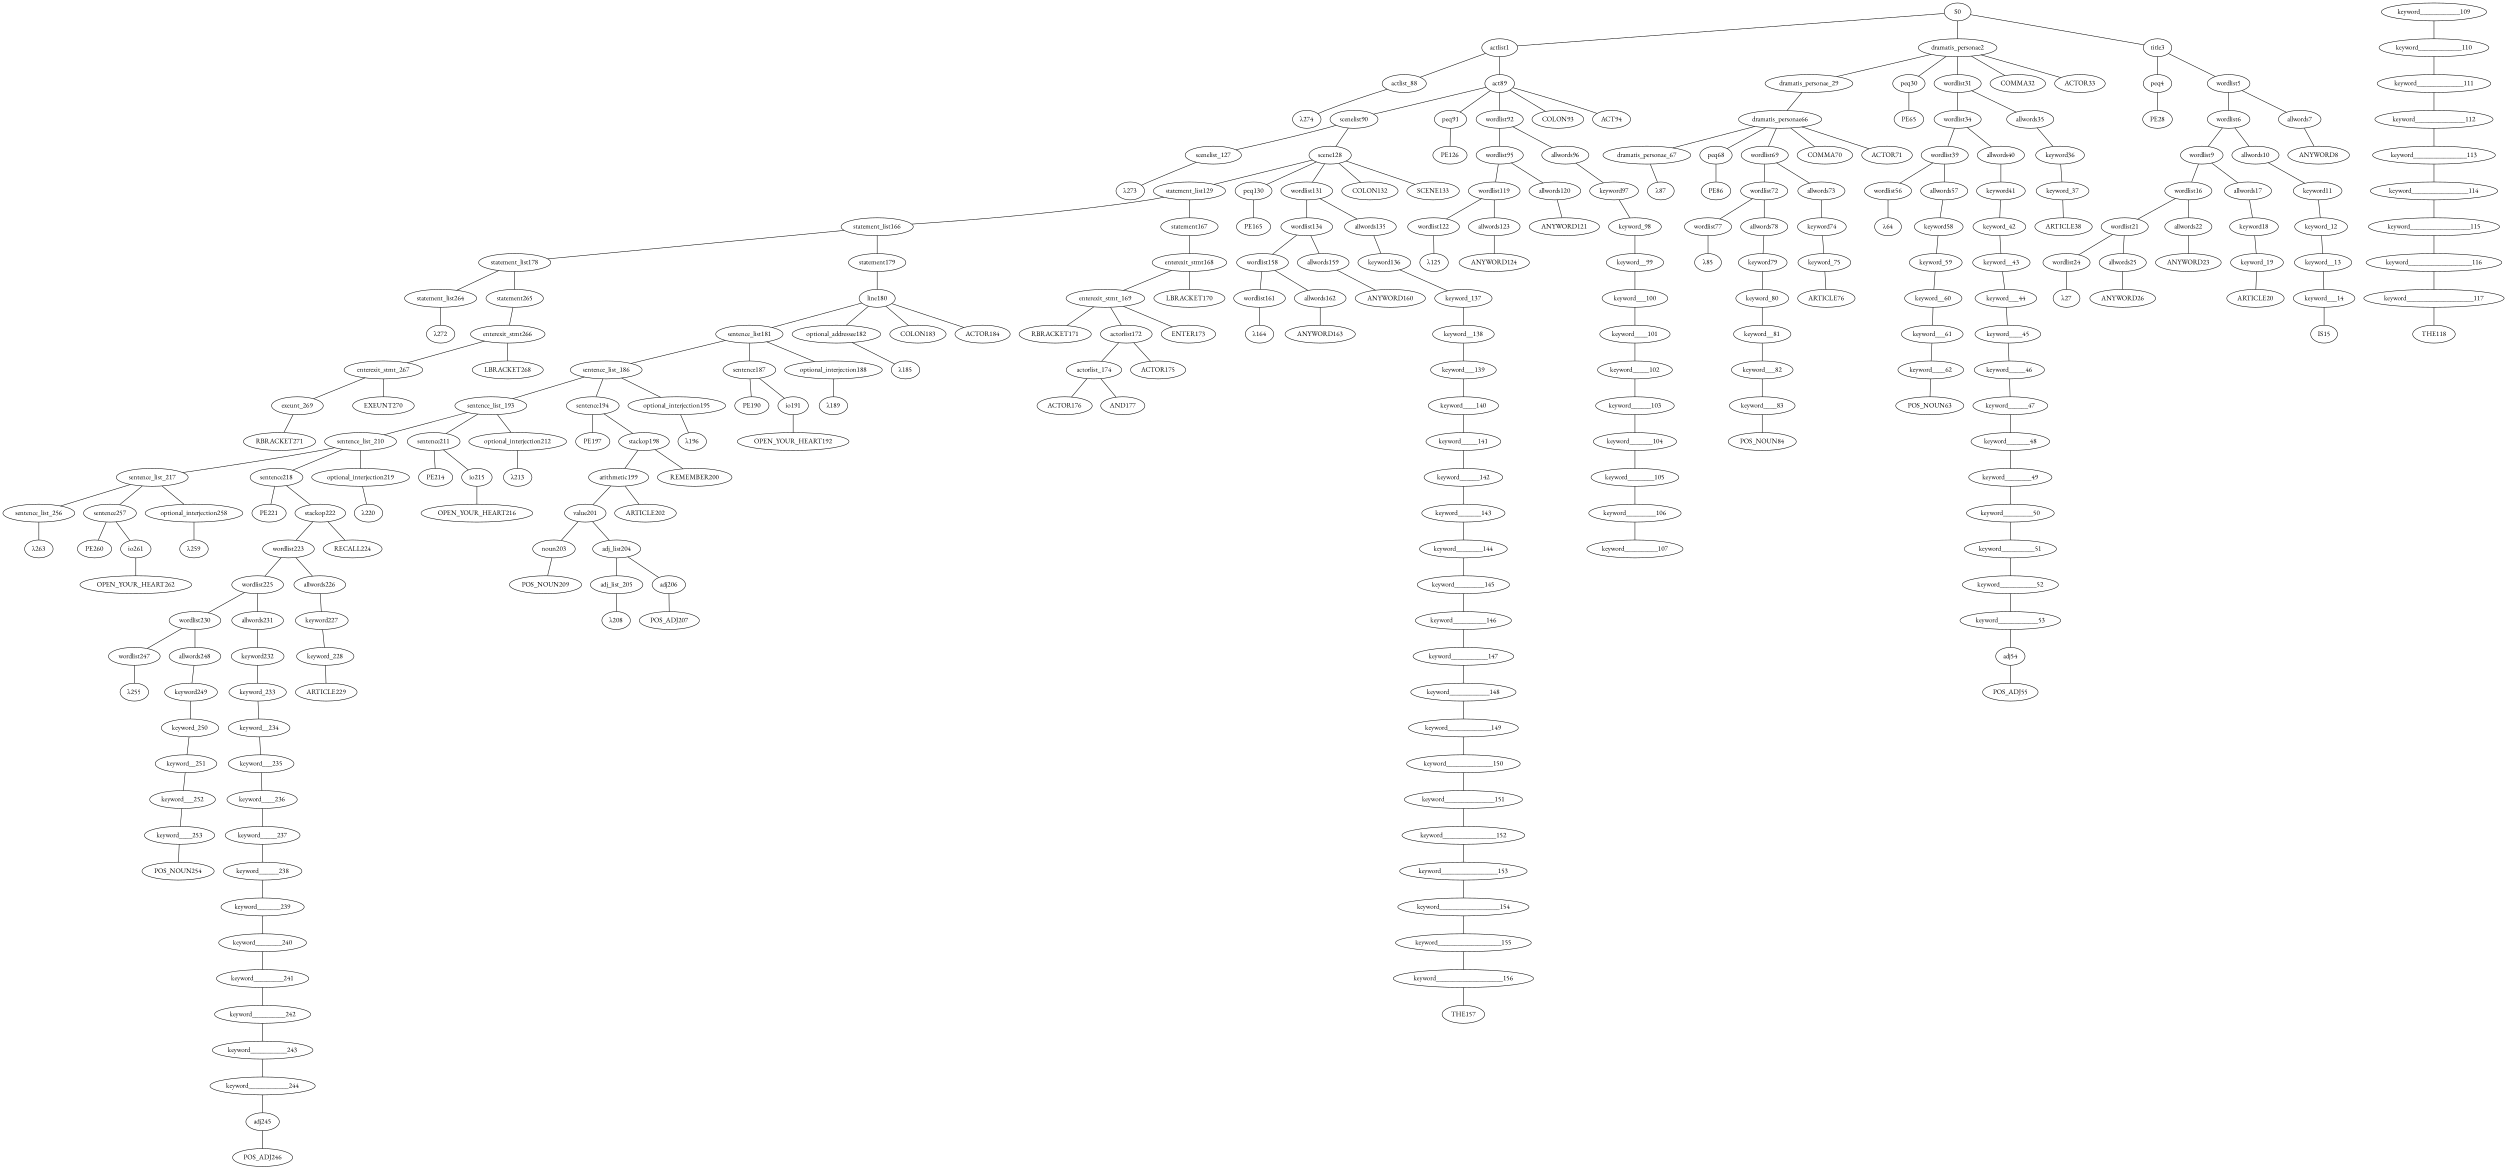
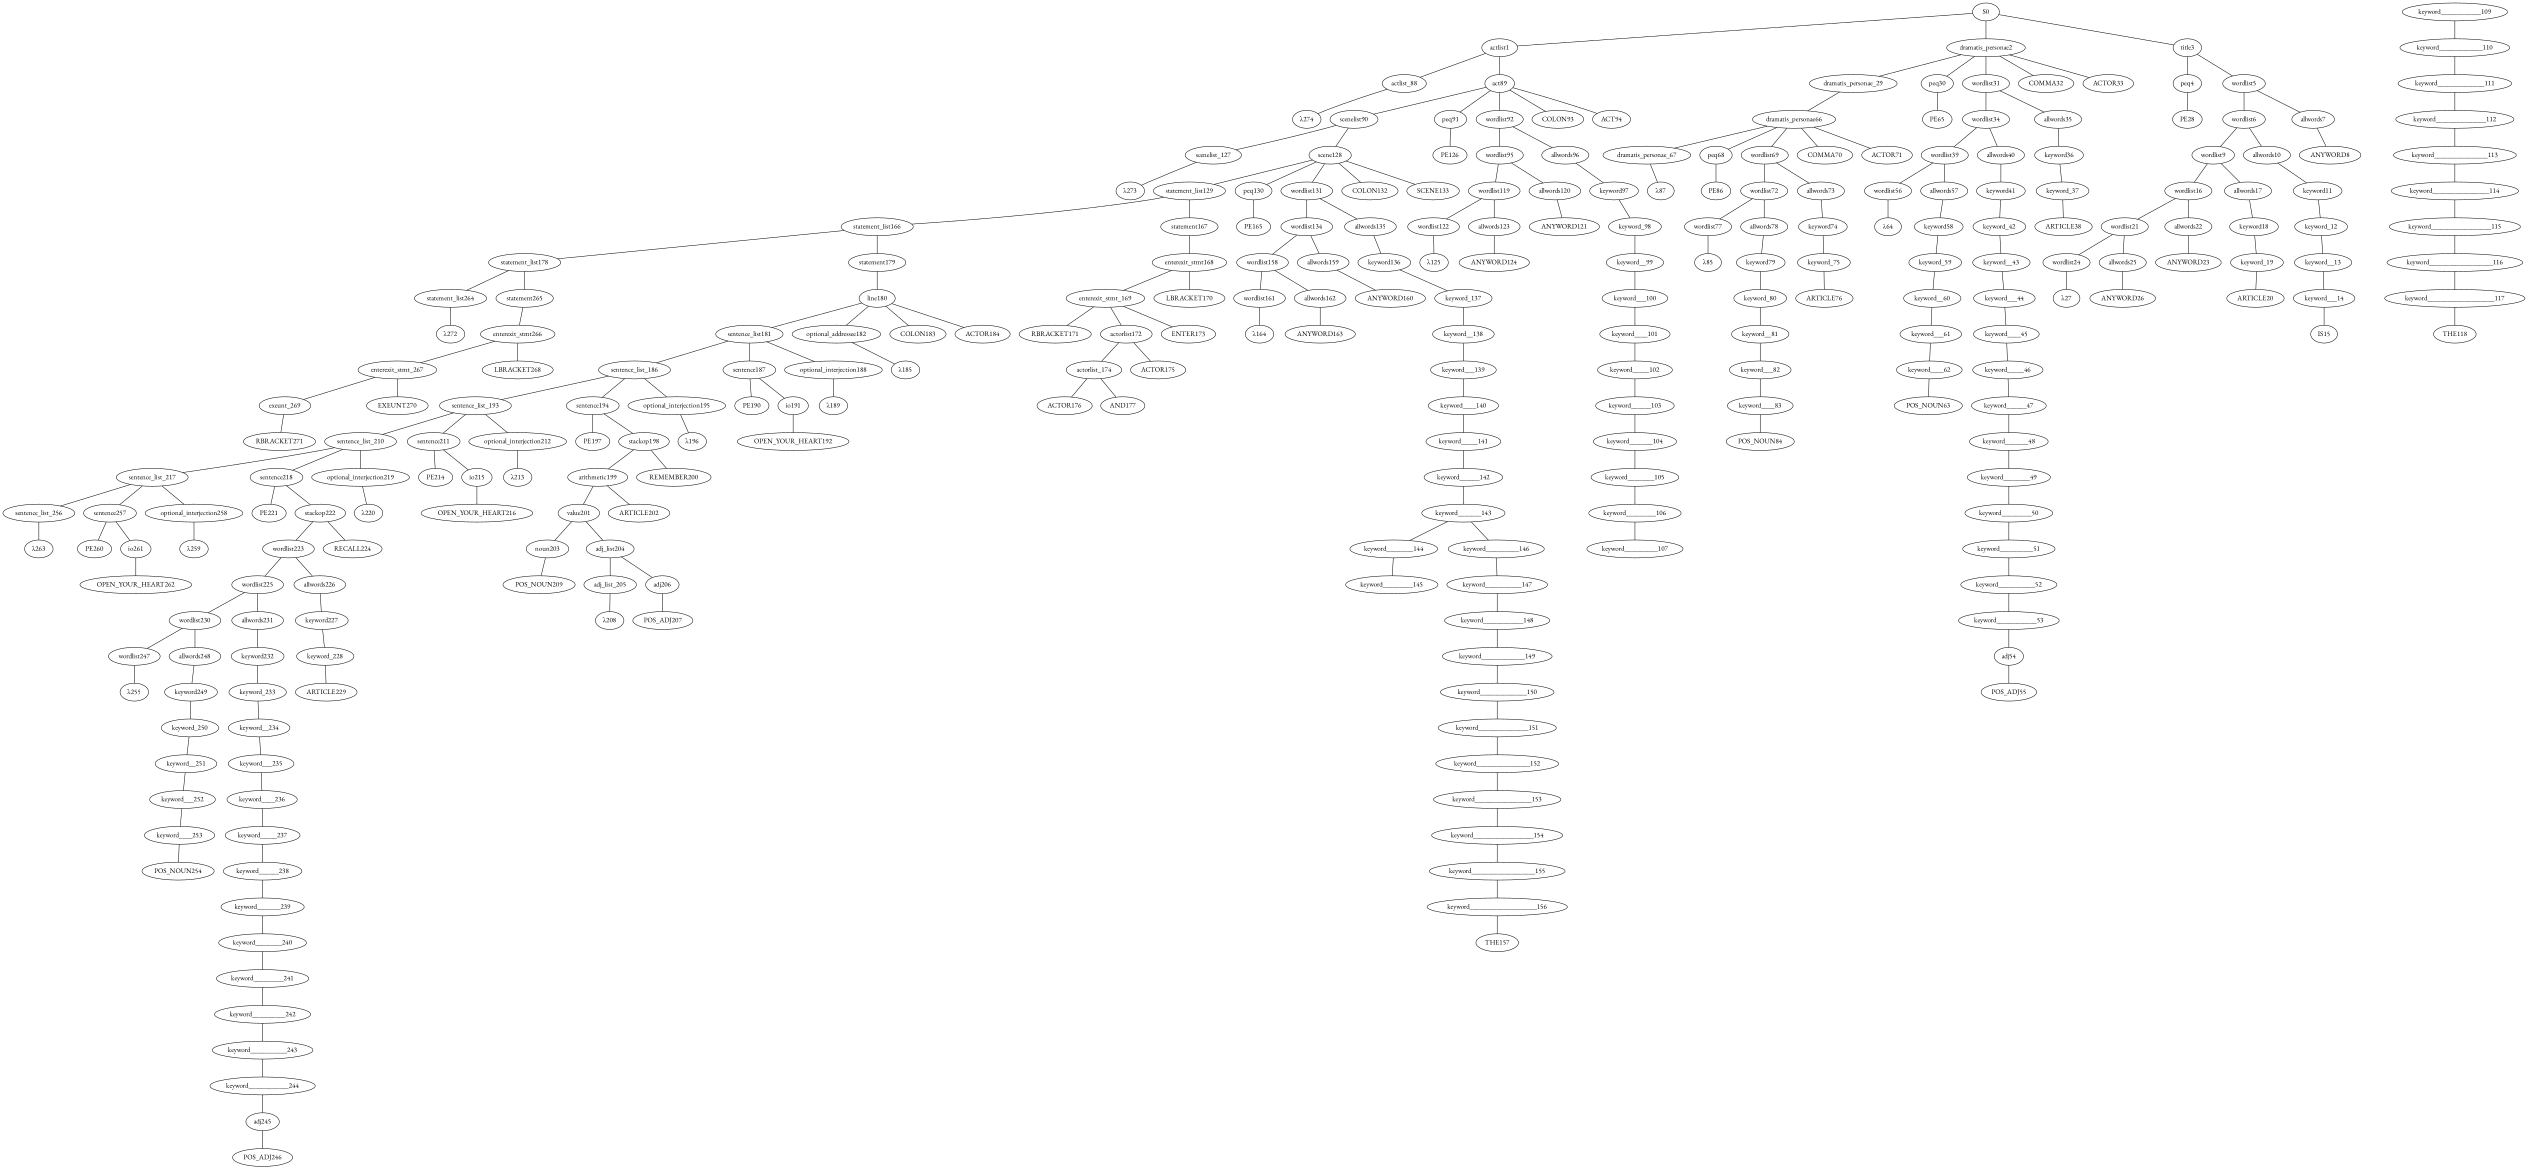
edge "keyword_________145" -- "keyword__________146": now "keyword_______143" -- "keyword__________146"
